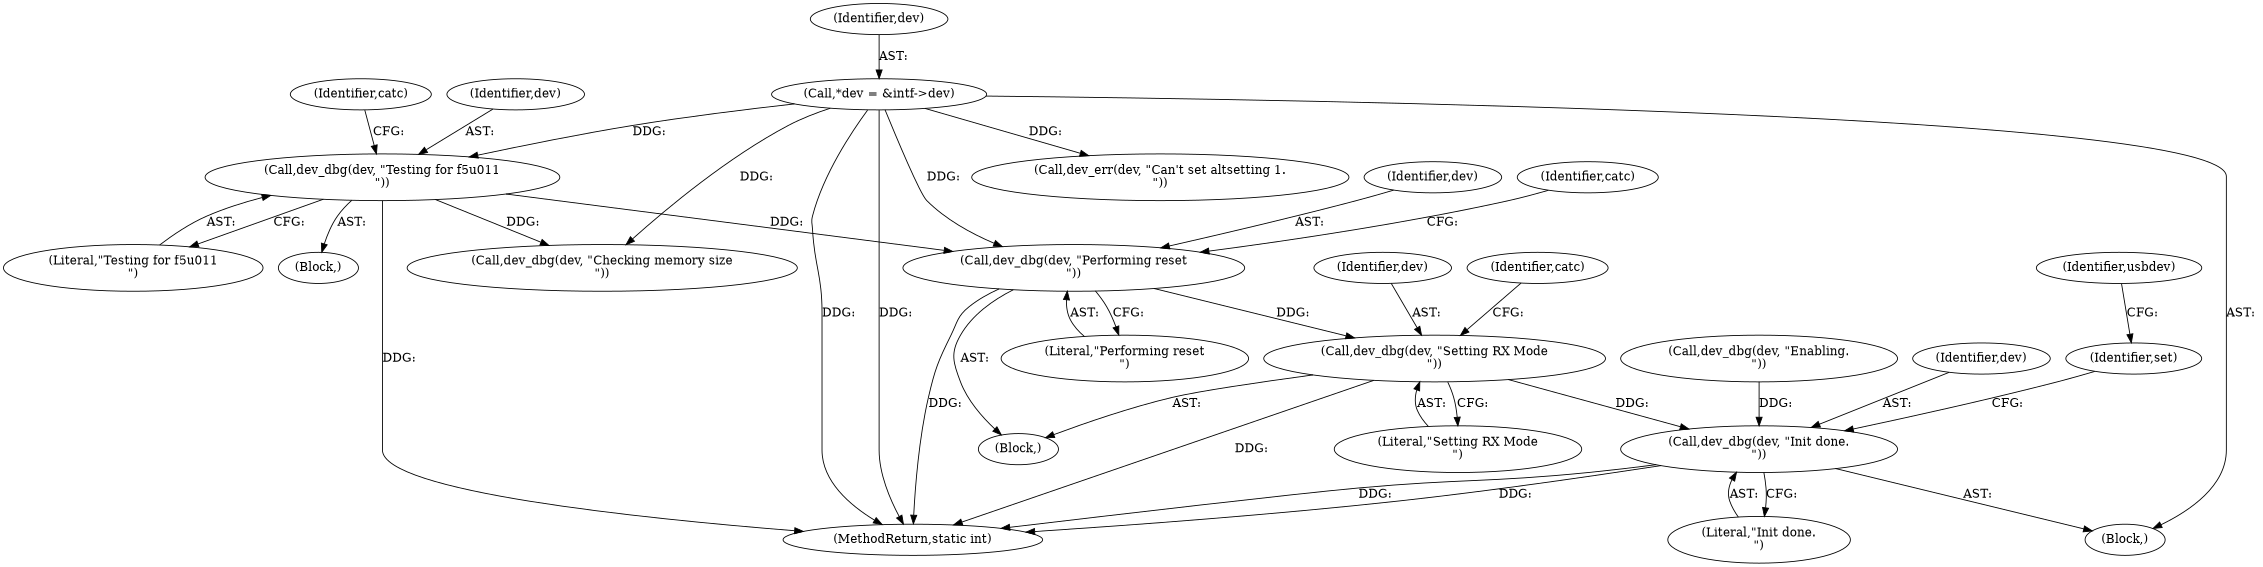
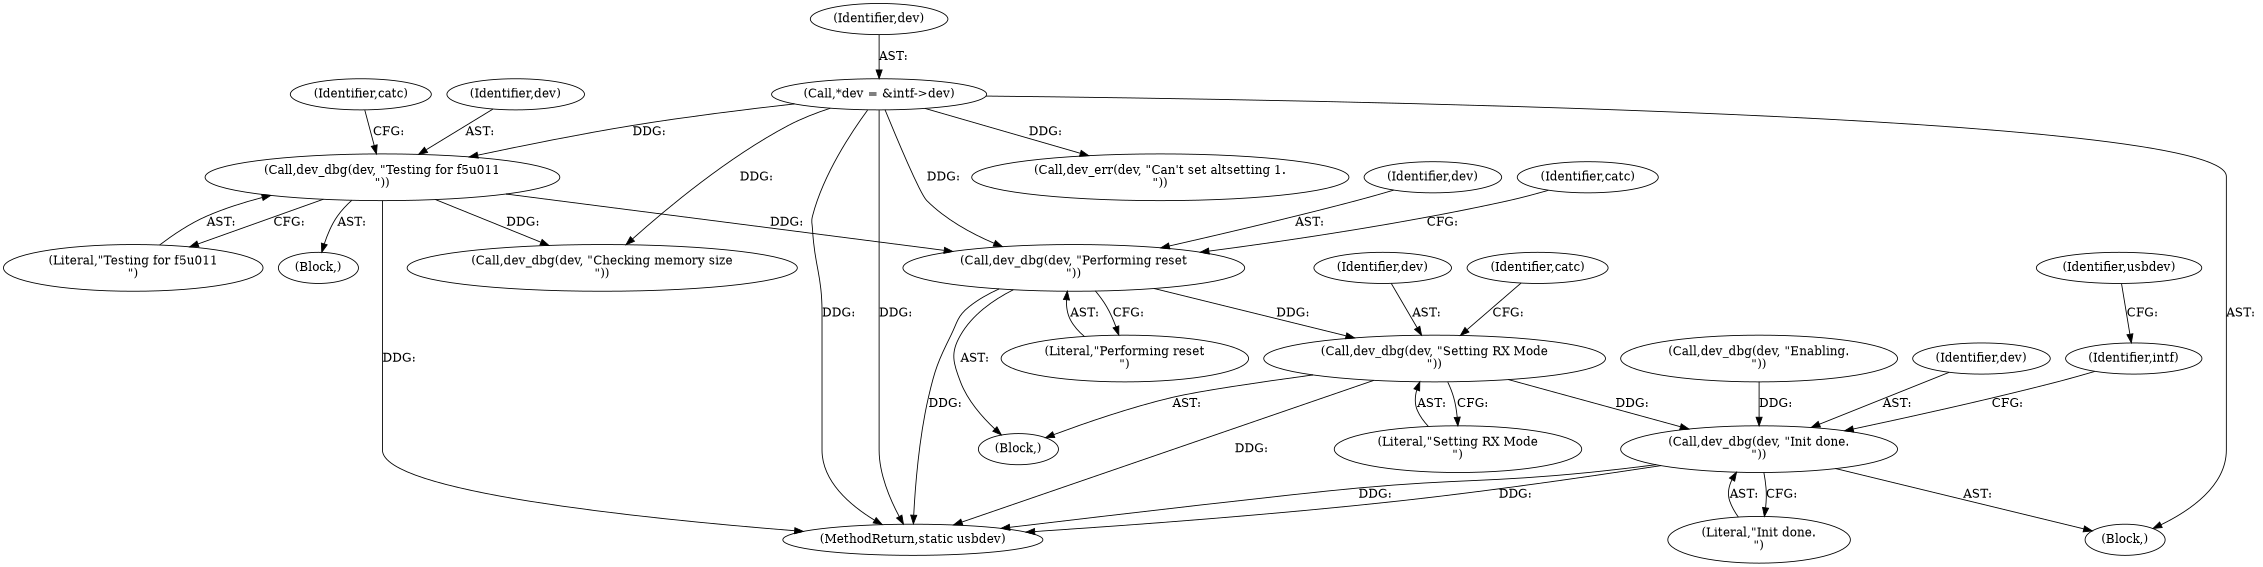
node "(Identifier,set)": label "(Identifier,set)" -> "(Identifier,intf)"
node "(MethodReturn,static int)": label "(MethodReturn,static int)" -> "(MethodReturn,static usbdev)"
